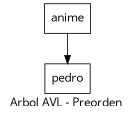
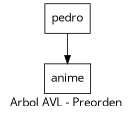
edge "anime" -> "pedro": reversed
